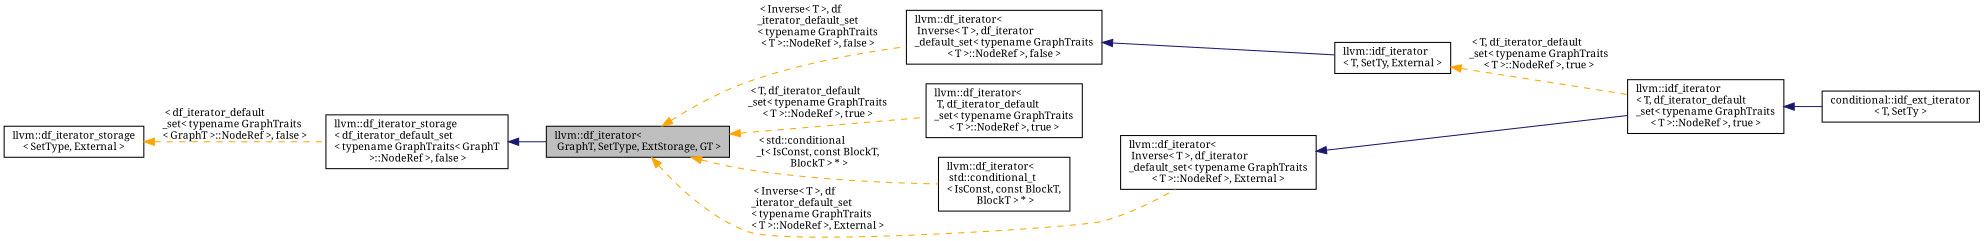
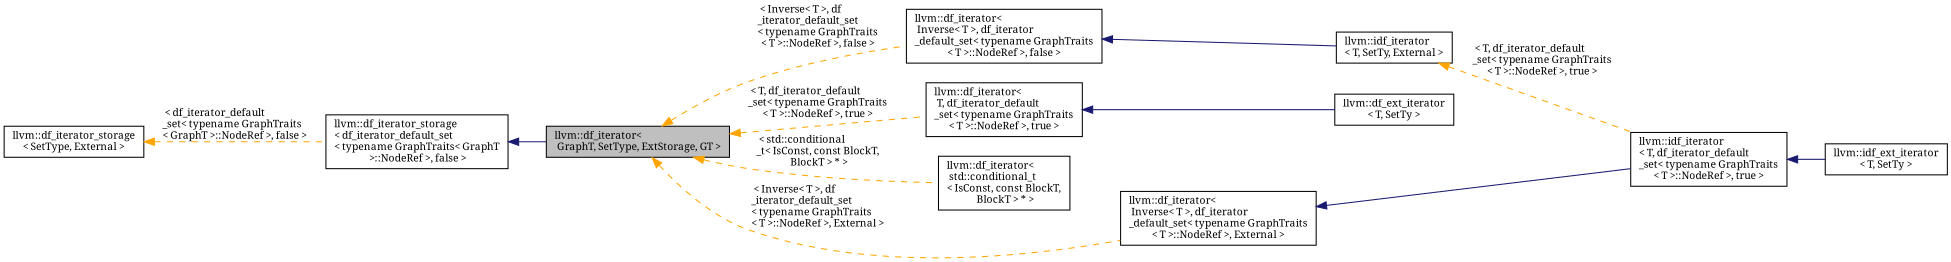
node "conditional::idf_ext_iterator < T, SetTy >": label "conditional::idf_ext_iterator < T, SetTy >" -> "llvm::idf_ext_iterator < T, SetTy >"
node "llvm::df_ext_iterator < T, SetTy >": added
